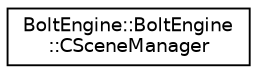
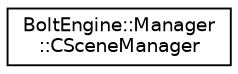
node "BoltEngine::BoltEngine ::CSceneManager": label "BoltEngine::BoltEngine ::CSceneManager" -> "BoltEngine::Manager ::CSceneManager"
